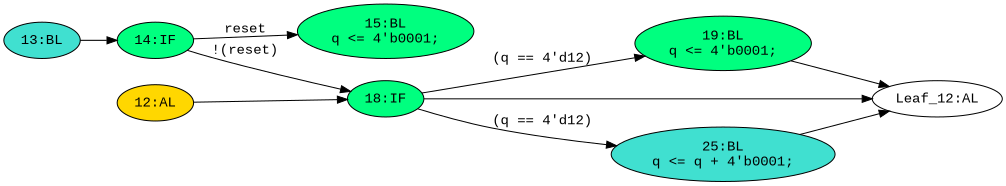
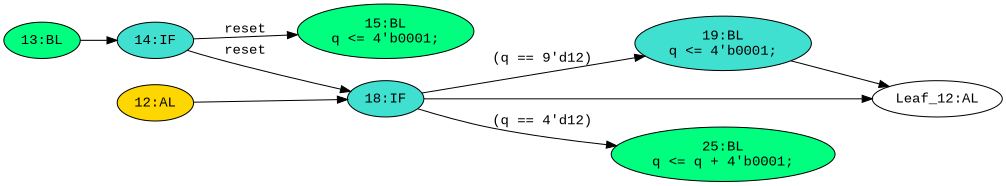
node "13:BL": fillcolor turquoise -> springgreen
node "14:IF": fillcolor springgreen -> turquoise
node "19:BL q <= 4'b0001;": fillcolor springgreen -> turquoise
edge "14:IF" -> "18:IF": label "!(reset)" -> "reset"
edge "18:IF" -> "19:BL q <= 4'b0001;": label "(q == 4'd12)" -> "(q == 9'd12)"
node "18:IF": fillcolor springgreen -> turquoise
edge "25:BL q <= q + 4'b0001;" -> "Leaf_12:AL": removed
node "25:BL q <= q + 4'b0001;": fillcolor turquoise -> springgreen
